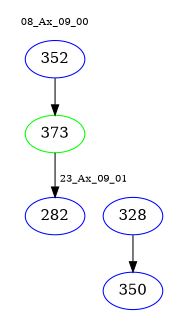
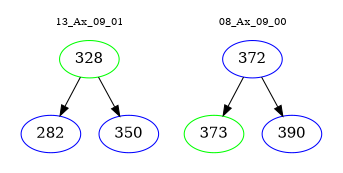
node "352": label "352" -> "372"
node "390": added
edge "373" -> "282": now "328" -> "282"
cluster "23_Ax_09_01": label "23_Ax_09_01" -> "13_Ax_09_01"
node "328": color blue -> green
